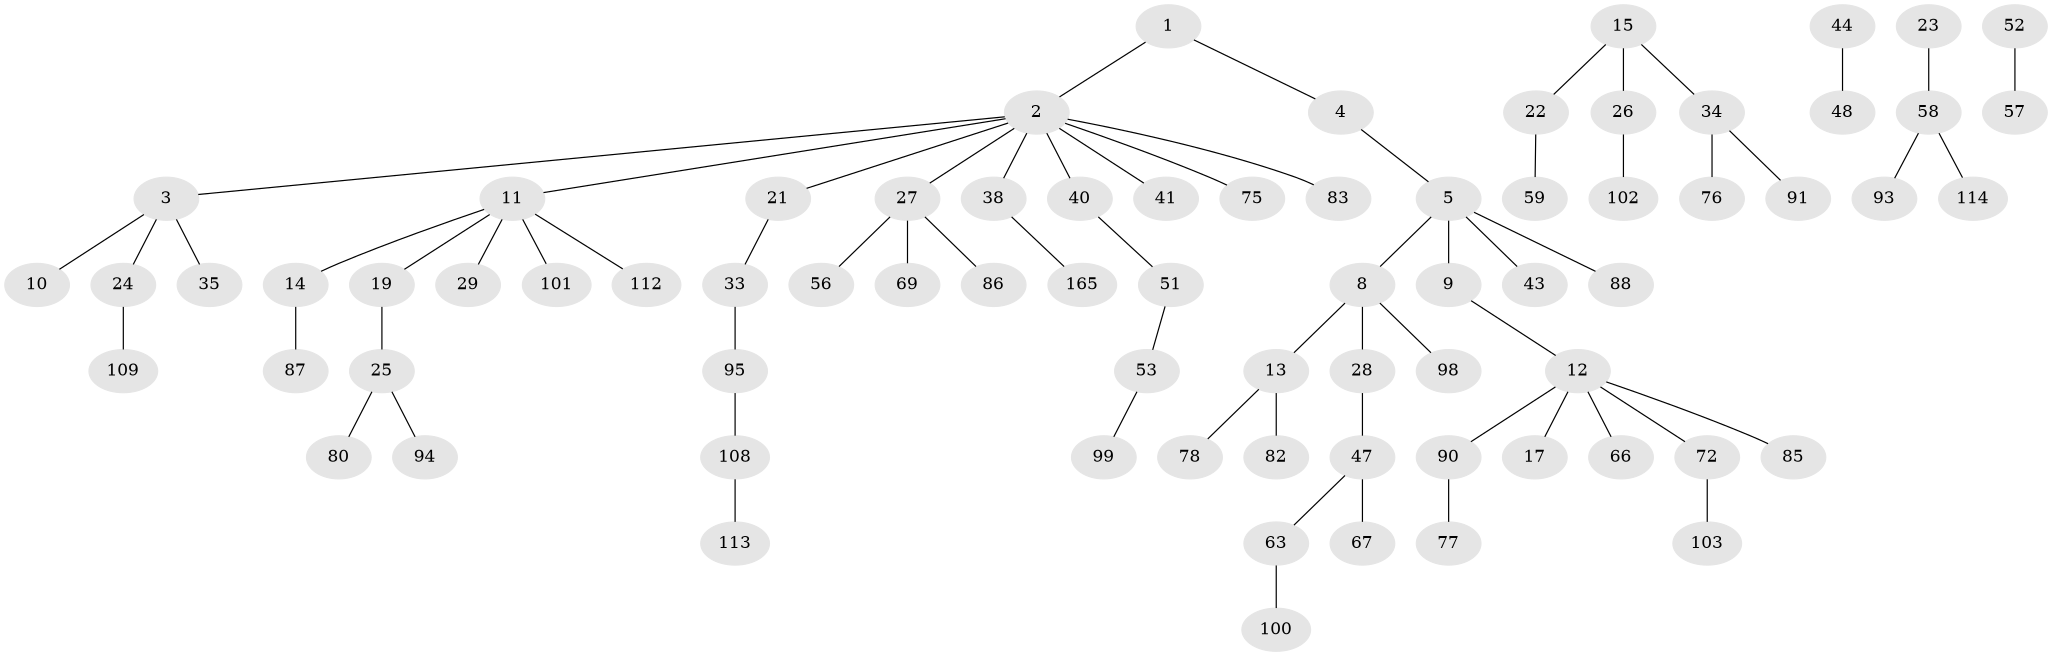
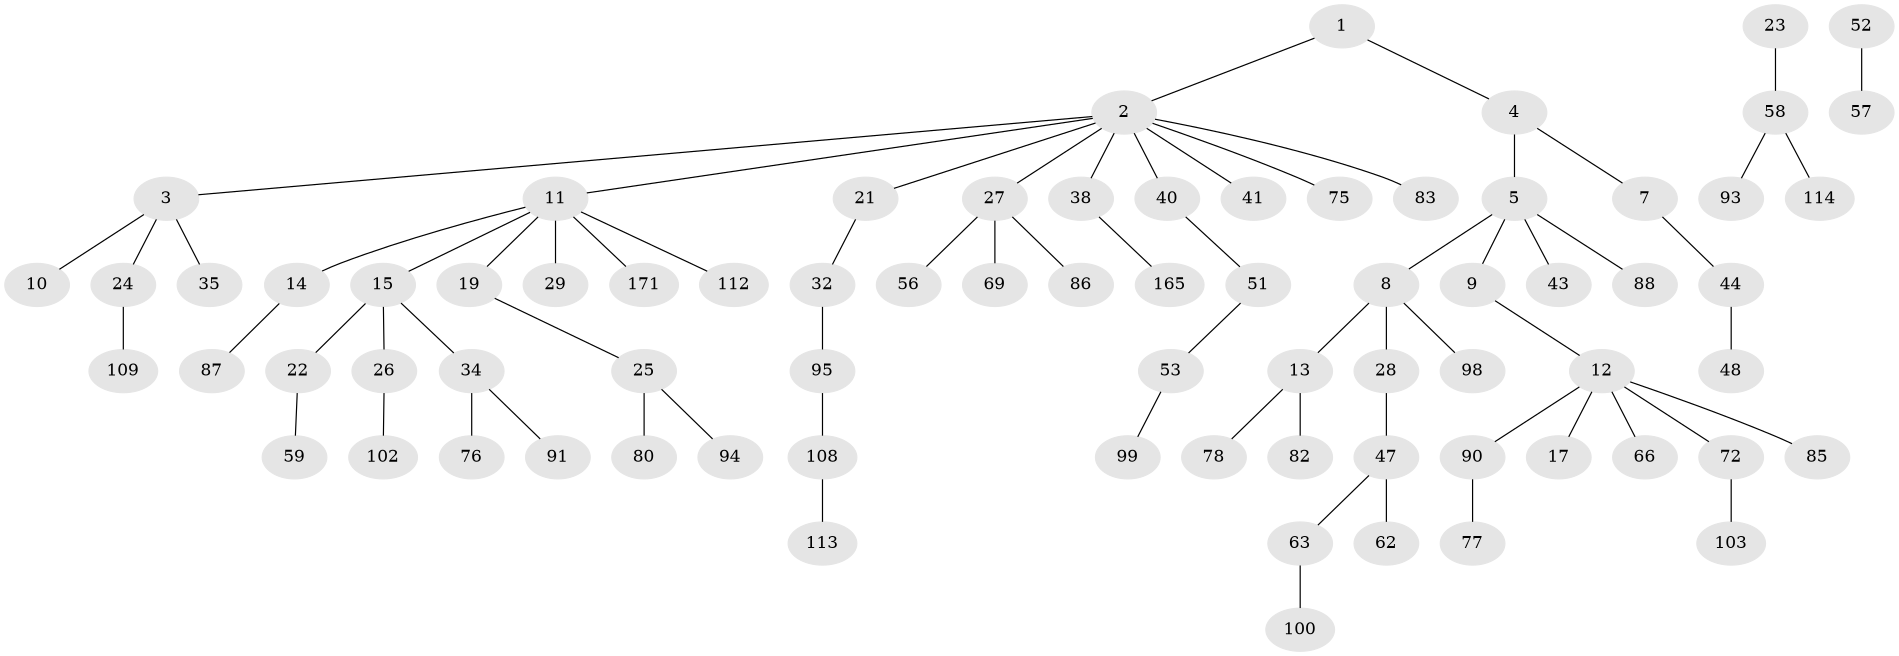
node "7": added
edge "11" -- "15": added
node "101": label "101" -> "171"
node "33": label "33" -> "32"
node "67": label "67" -> "62"
